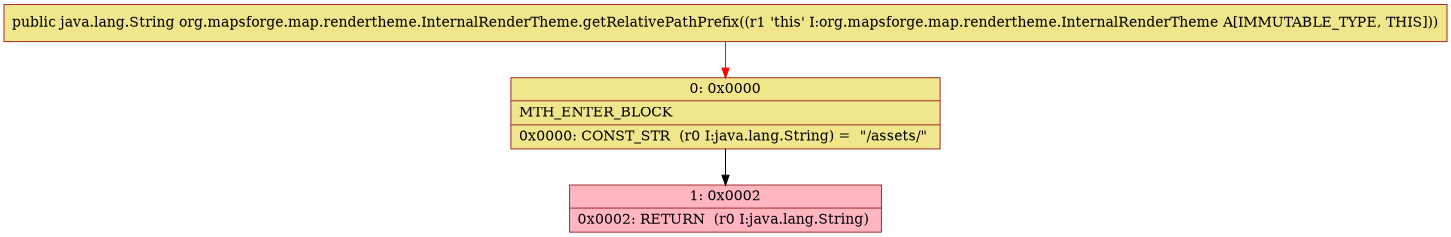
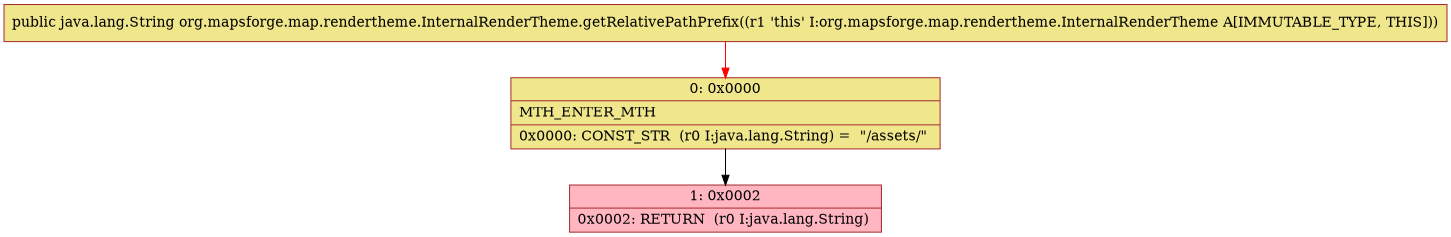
node "0: 0x0000": text "MTH_ENTER_BLOCK" -> "MTH_ENTER_MTH"
